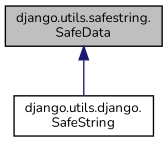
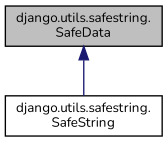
node "django.utils.django. SafeString": label "django.utils.django. SafeString" -> "django.utils.safestring. SafeString"
